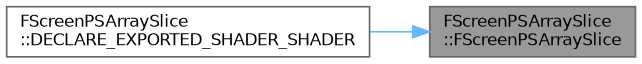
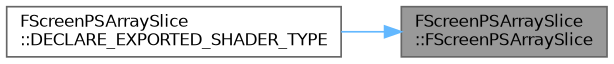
node "FScreenPSArraySlice ::DECLARE_EXPORTED_SHADER_SHADER": label "FScreenPSArraySlice ::DECLARE_EXPORTED_SHADER_SHADER" -> "FScreenPSArraySlice ::DECLARE_EXPORTED_SHADER_TYPE"
